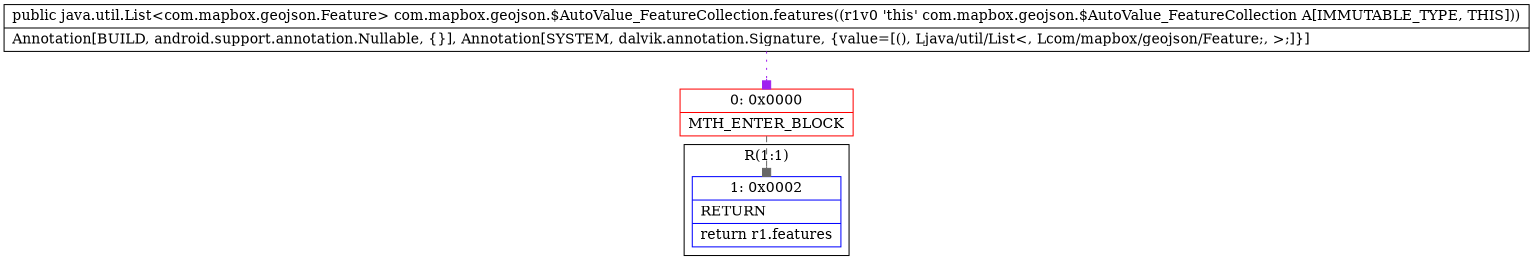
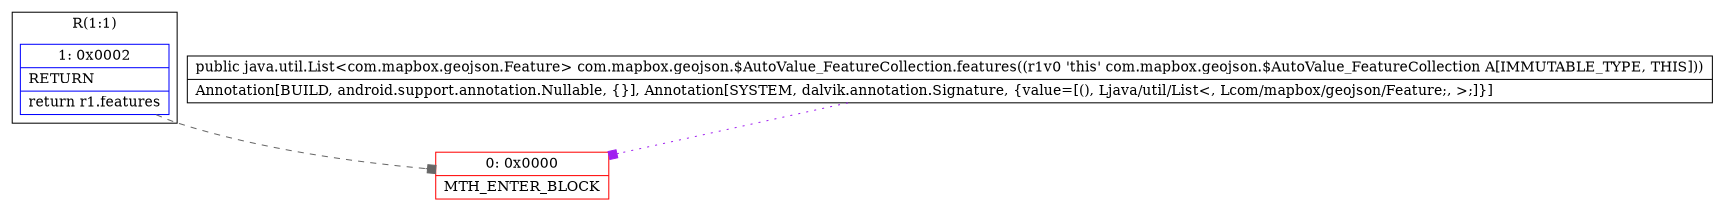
edge "0: 0x0000" -> "1: 0x0002": reversed
